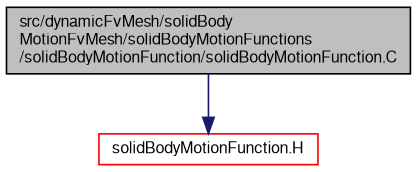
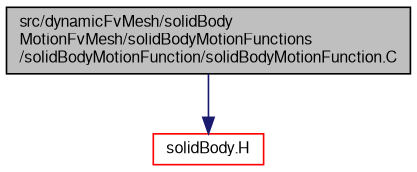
node "solidBodyMotionFunction.H": label "solidBodyMotionFunction.H" -> "solidBody.H"
